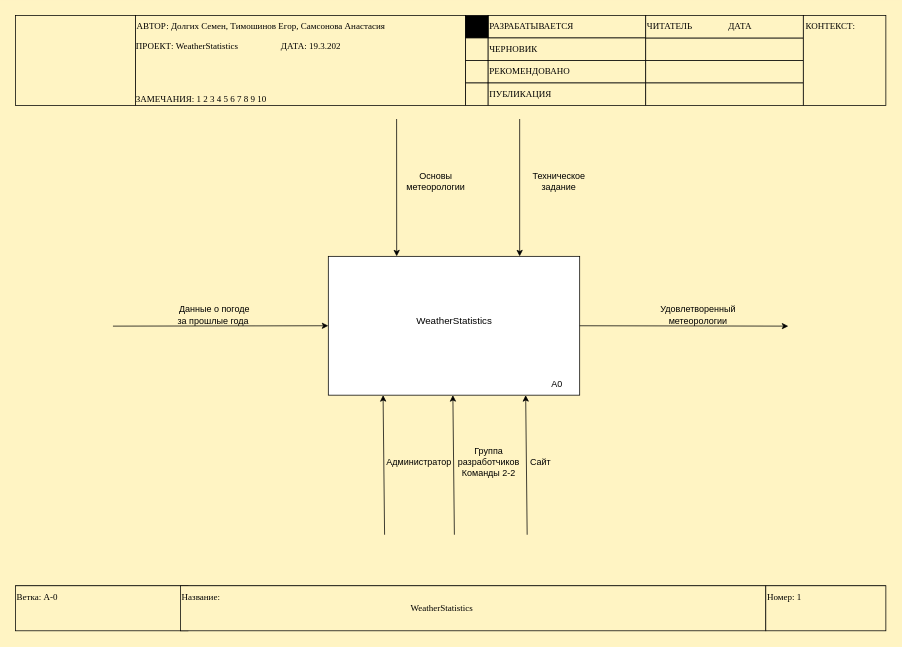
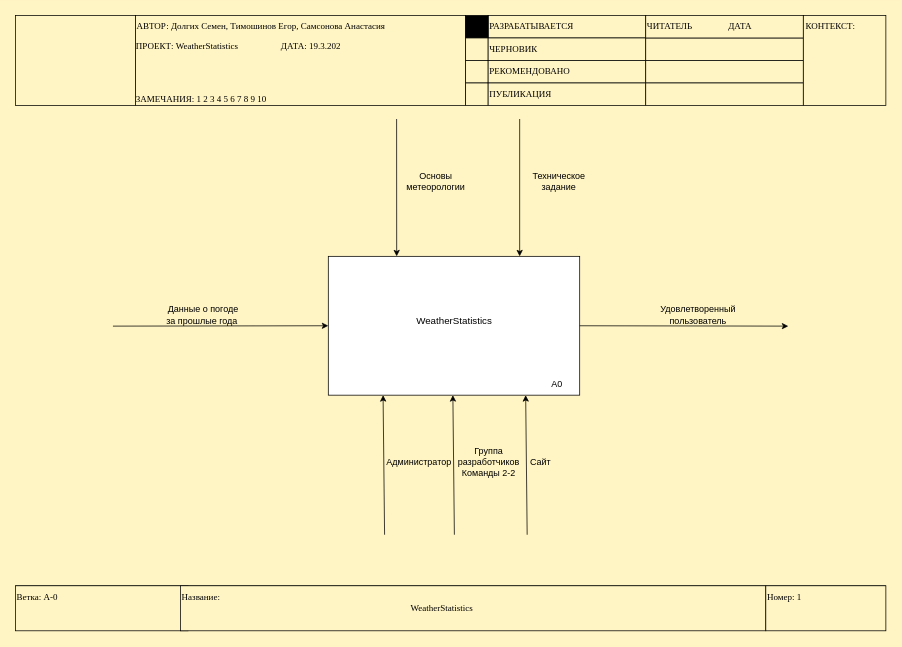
node "Данные о погоде за прошлые года": moved (215, 315) -> (203, 315)
node "Удовлетворенный метеорологии": label "Удовлетворенный метеорологии" -> "Удовлетворенный пользователь"
